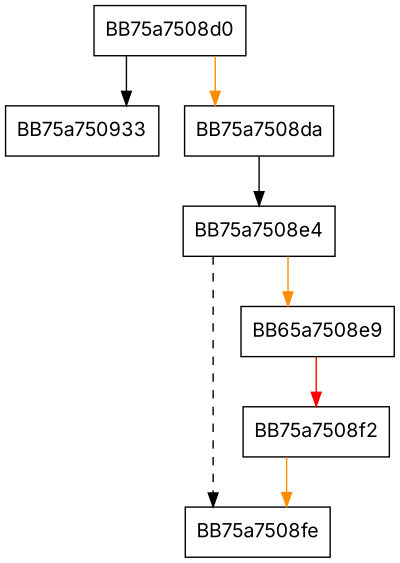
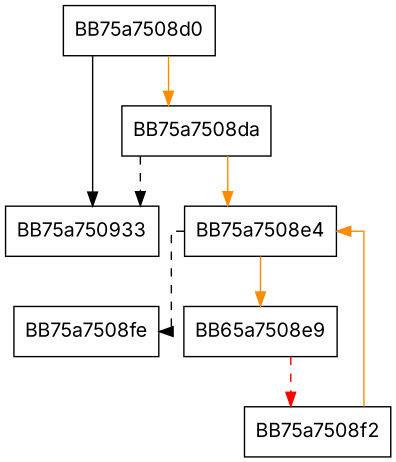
edge "BB75a7508da" -> "BB75a750933": added
edge "BB75a7508da" -> "BB75a7508e4": color black -> darkorange
edge "BB65a7508e9" -> "BB75a7508f2": style solid -> dashed
edge "BB75a7508f2" -> "BB75a7508fe": now "BB75a7508f2" -> "BB75a7508e4"
